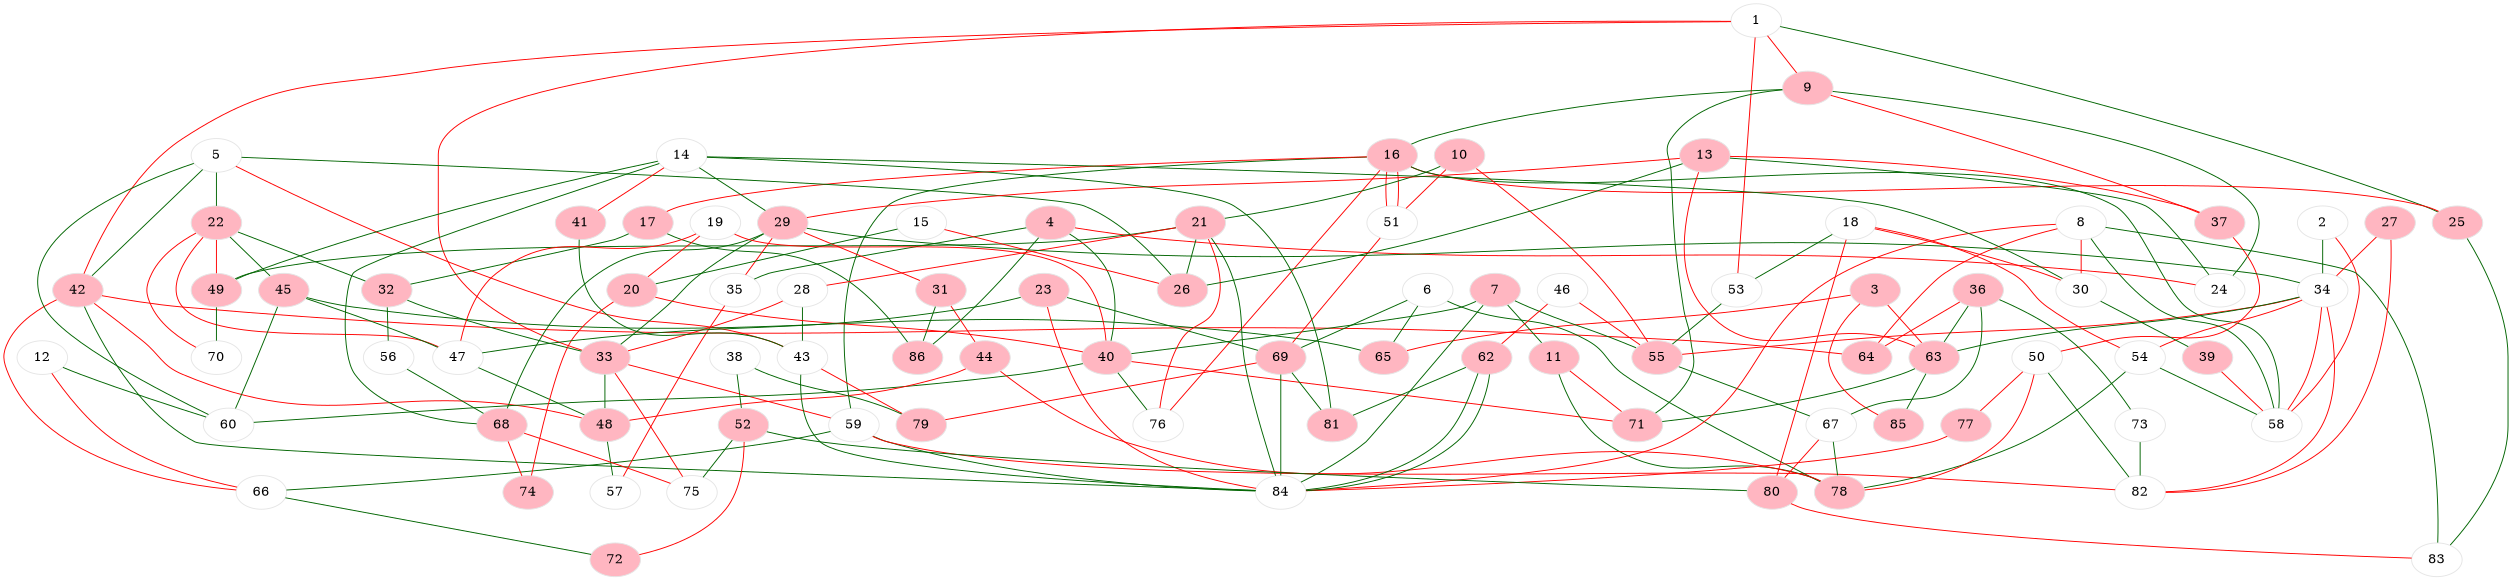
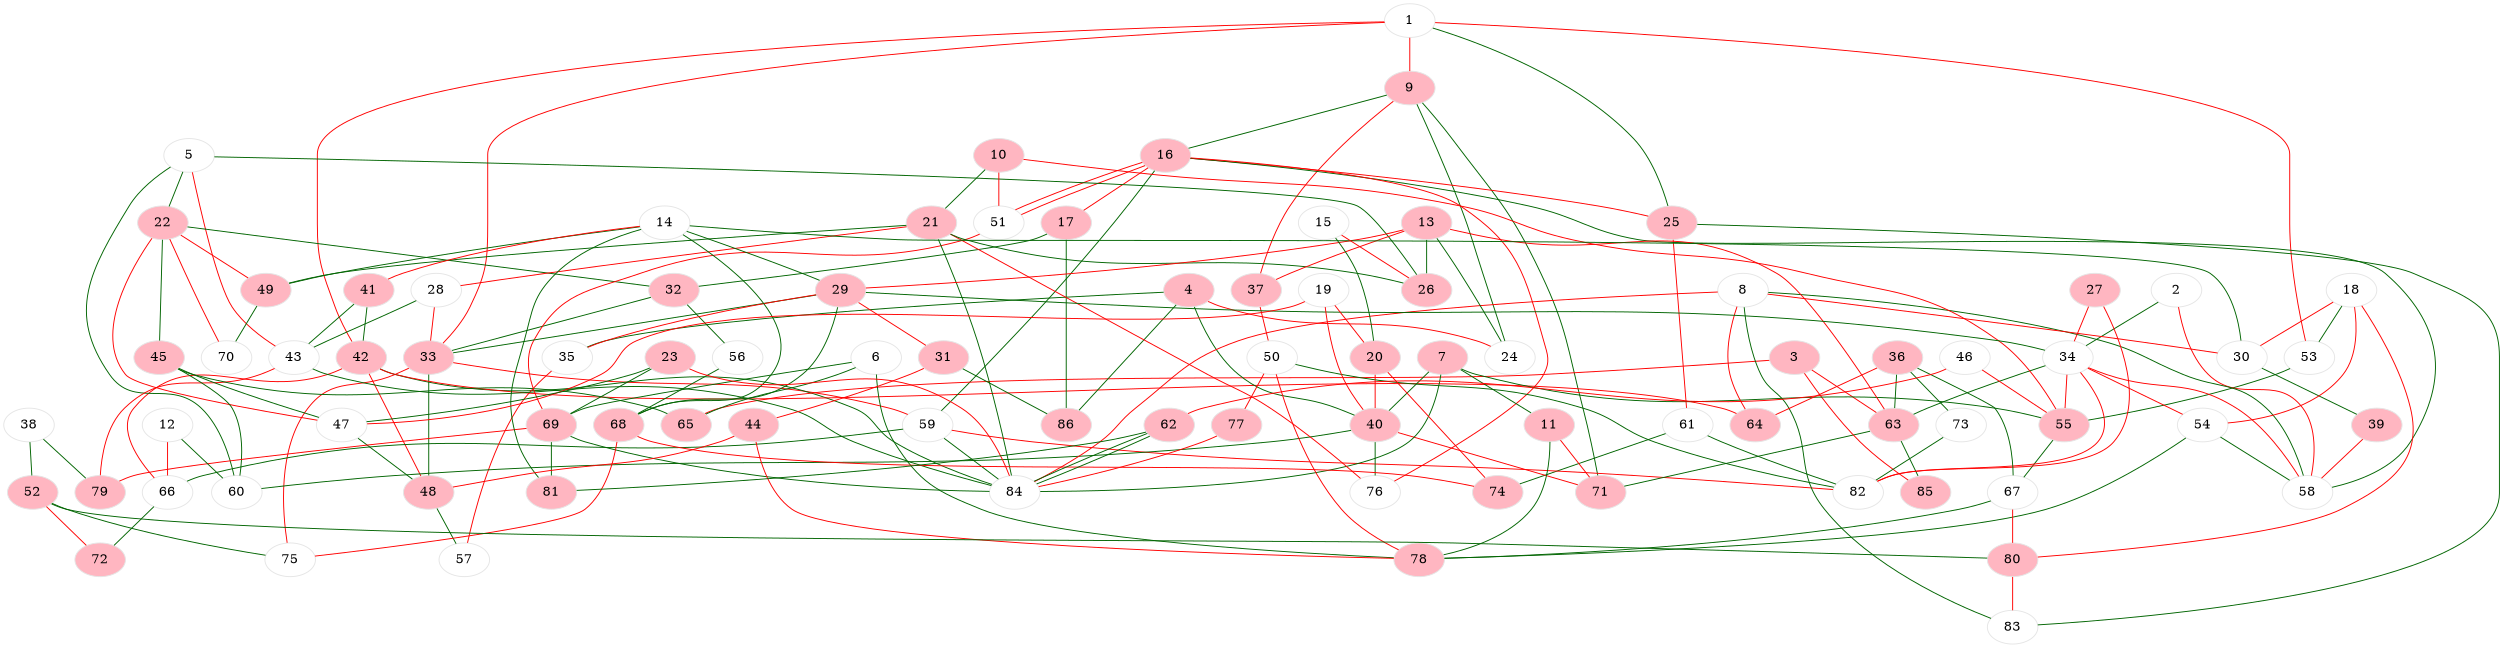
edge "5" -- "42": now "41" -- "42"
node "61": added
